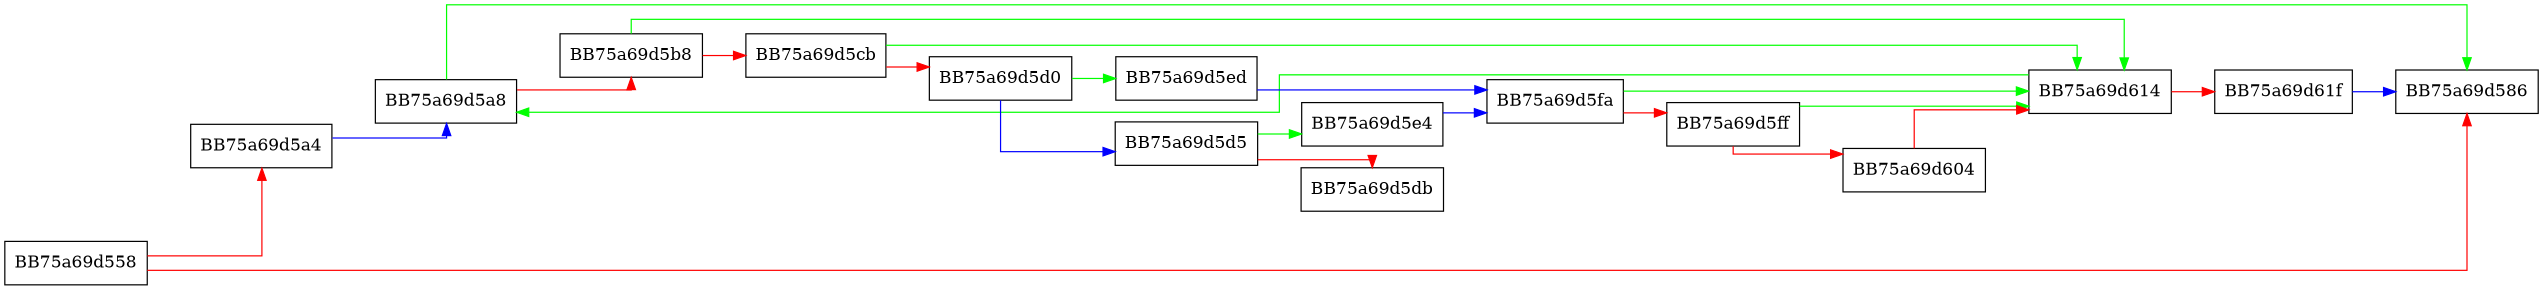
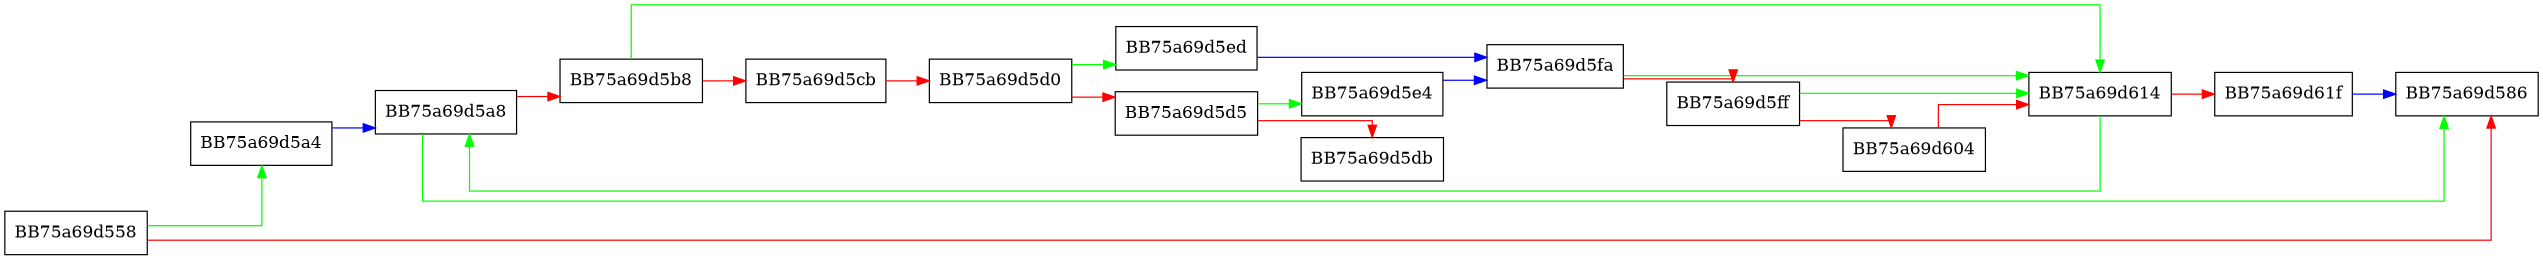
edge "BB75a69d5cb" -> "BB75a69d614": removed
edge "BB75a69d5d0" -> "BB75a69d5d5": color blue -> red
edge "BB75a69d558" -> "BB75a69d5a4": color red -> green
